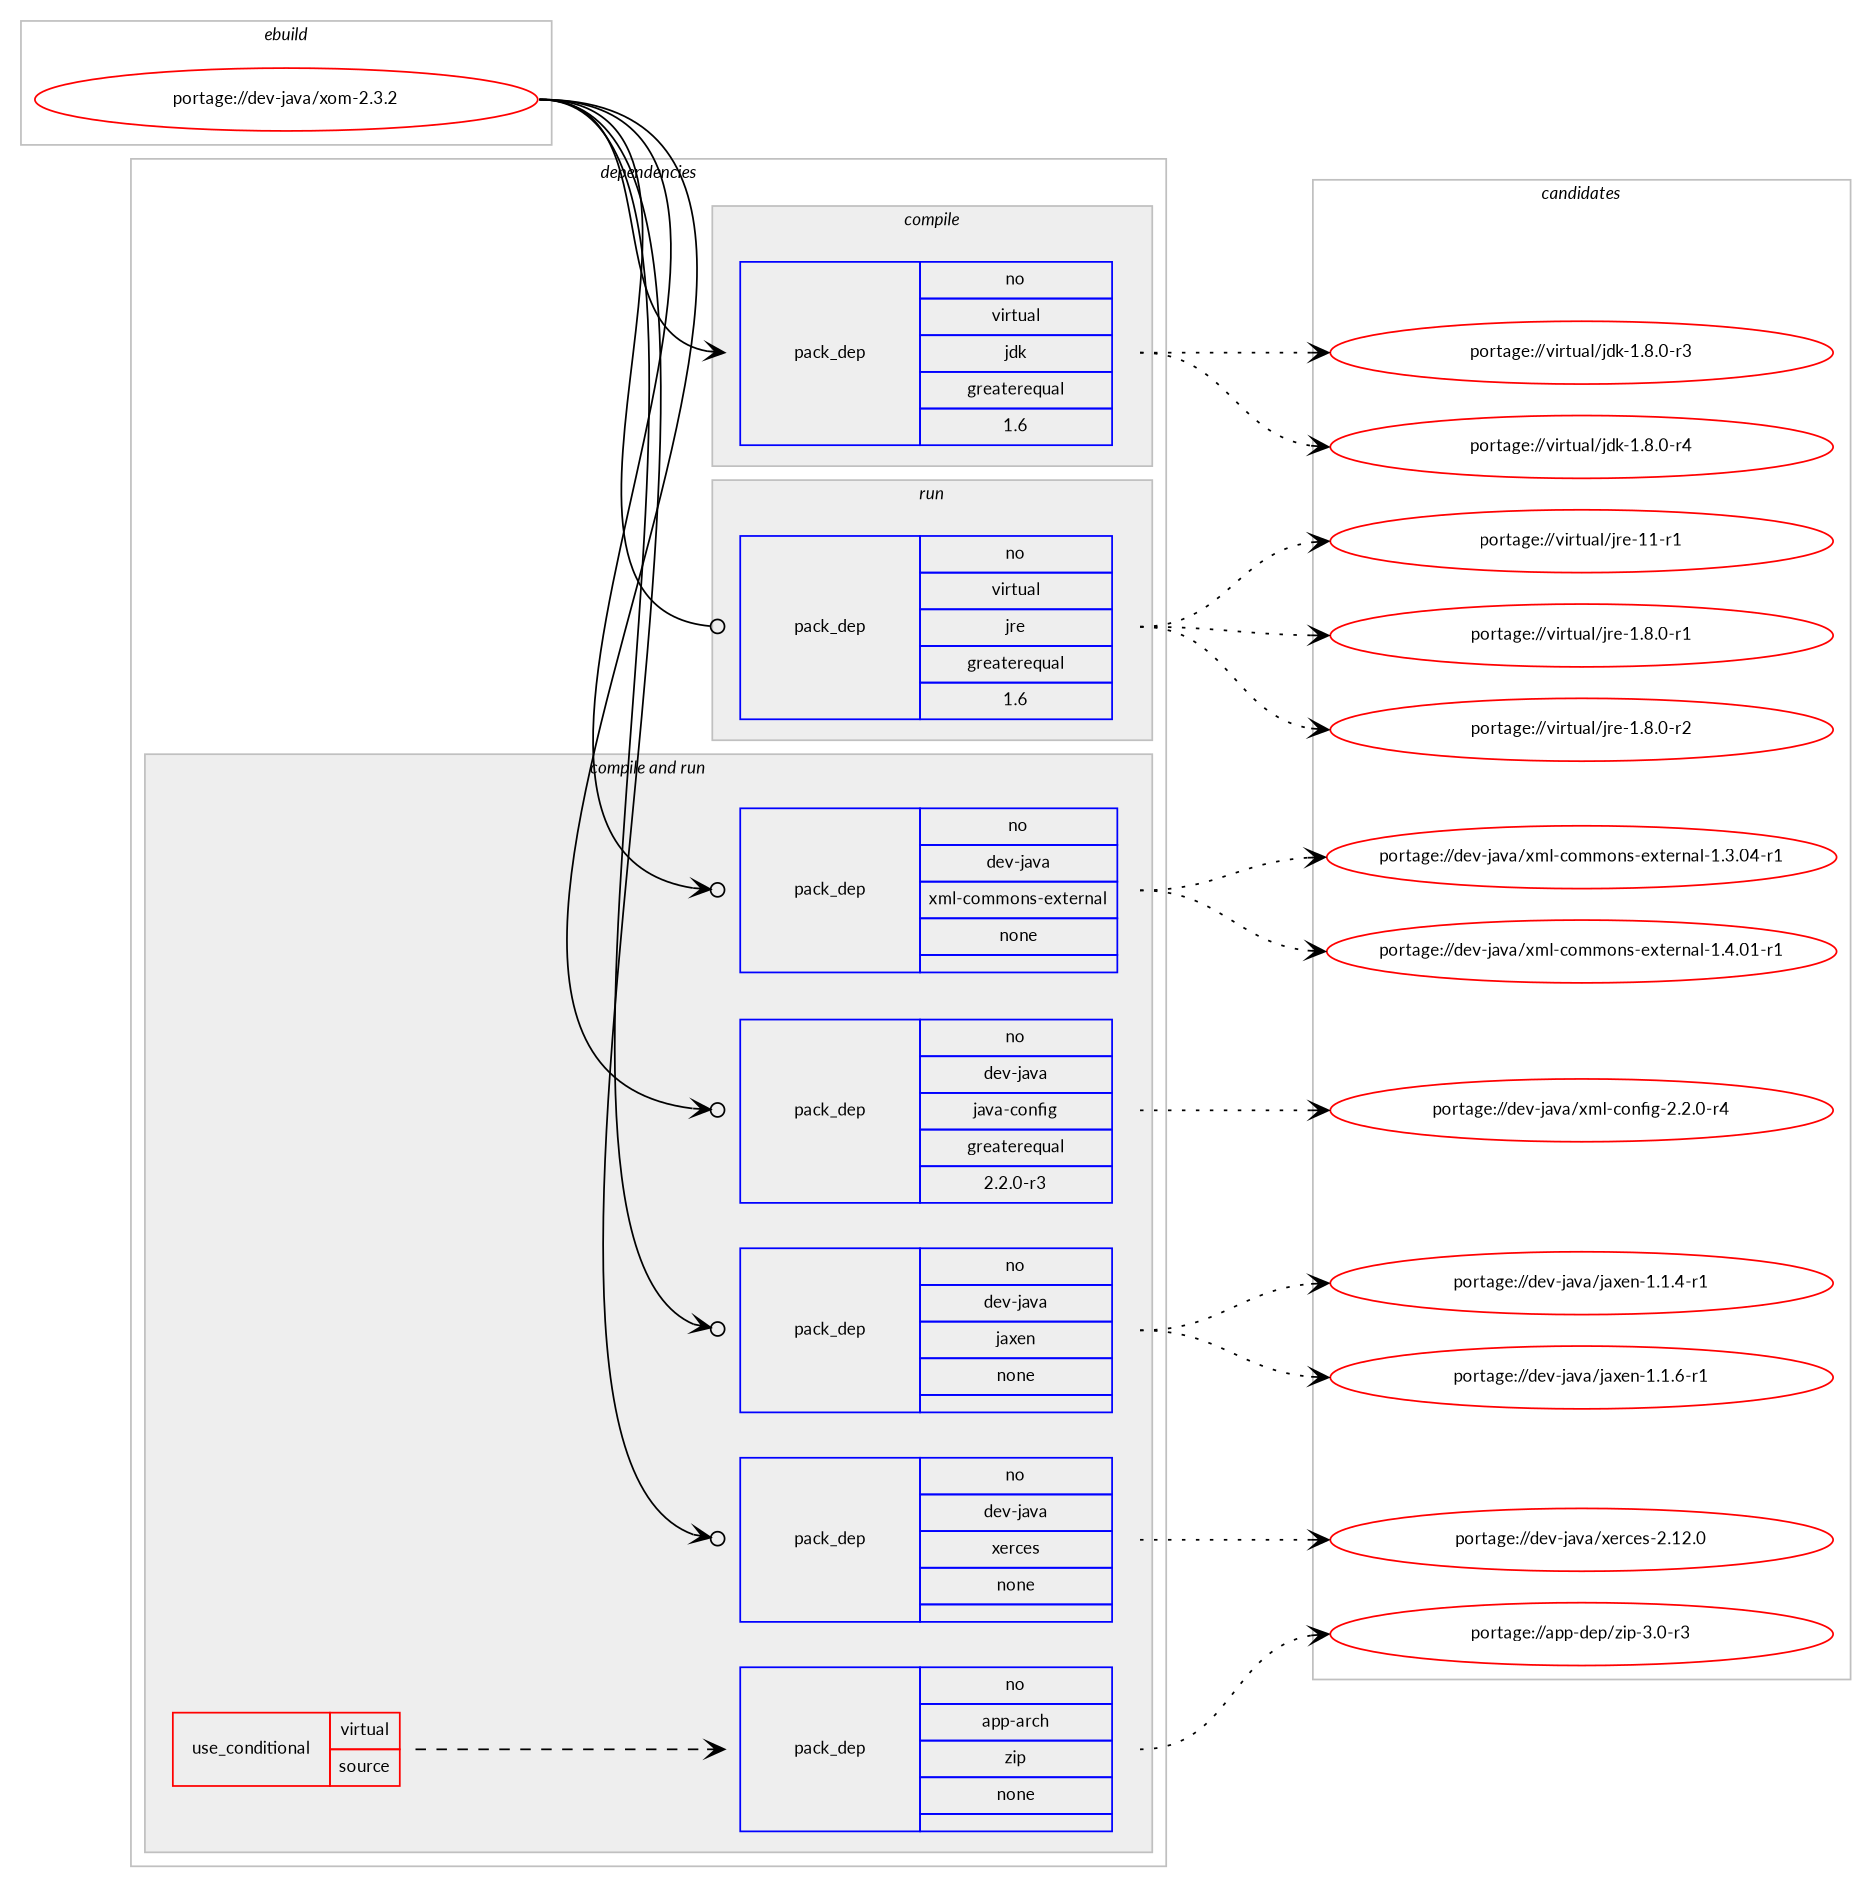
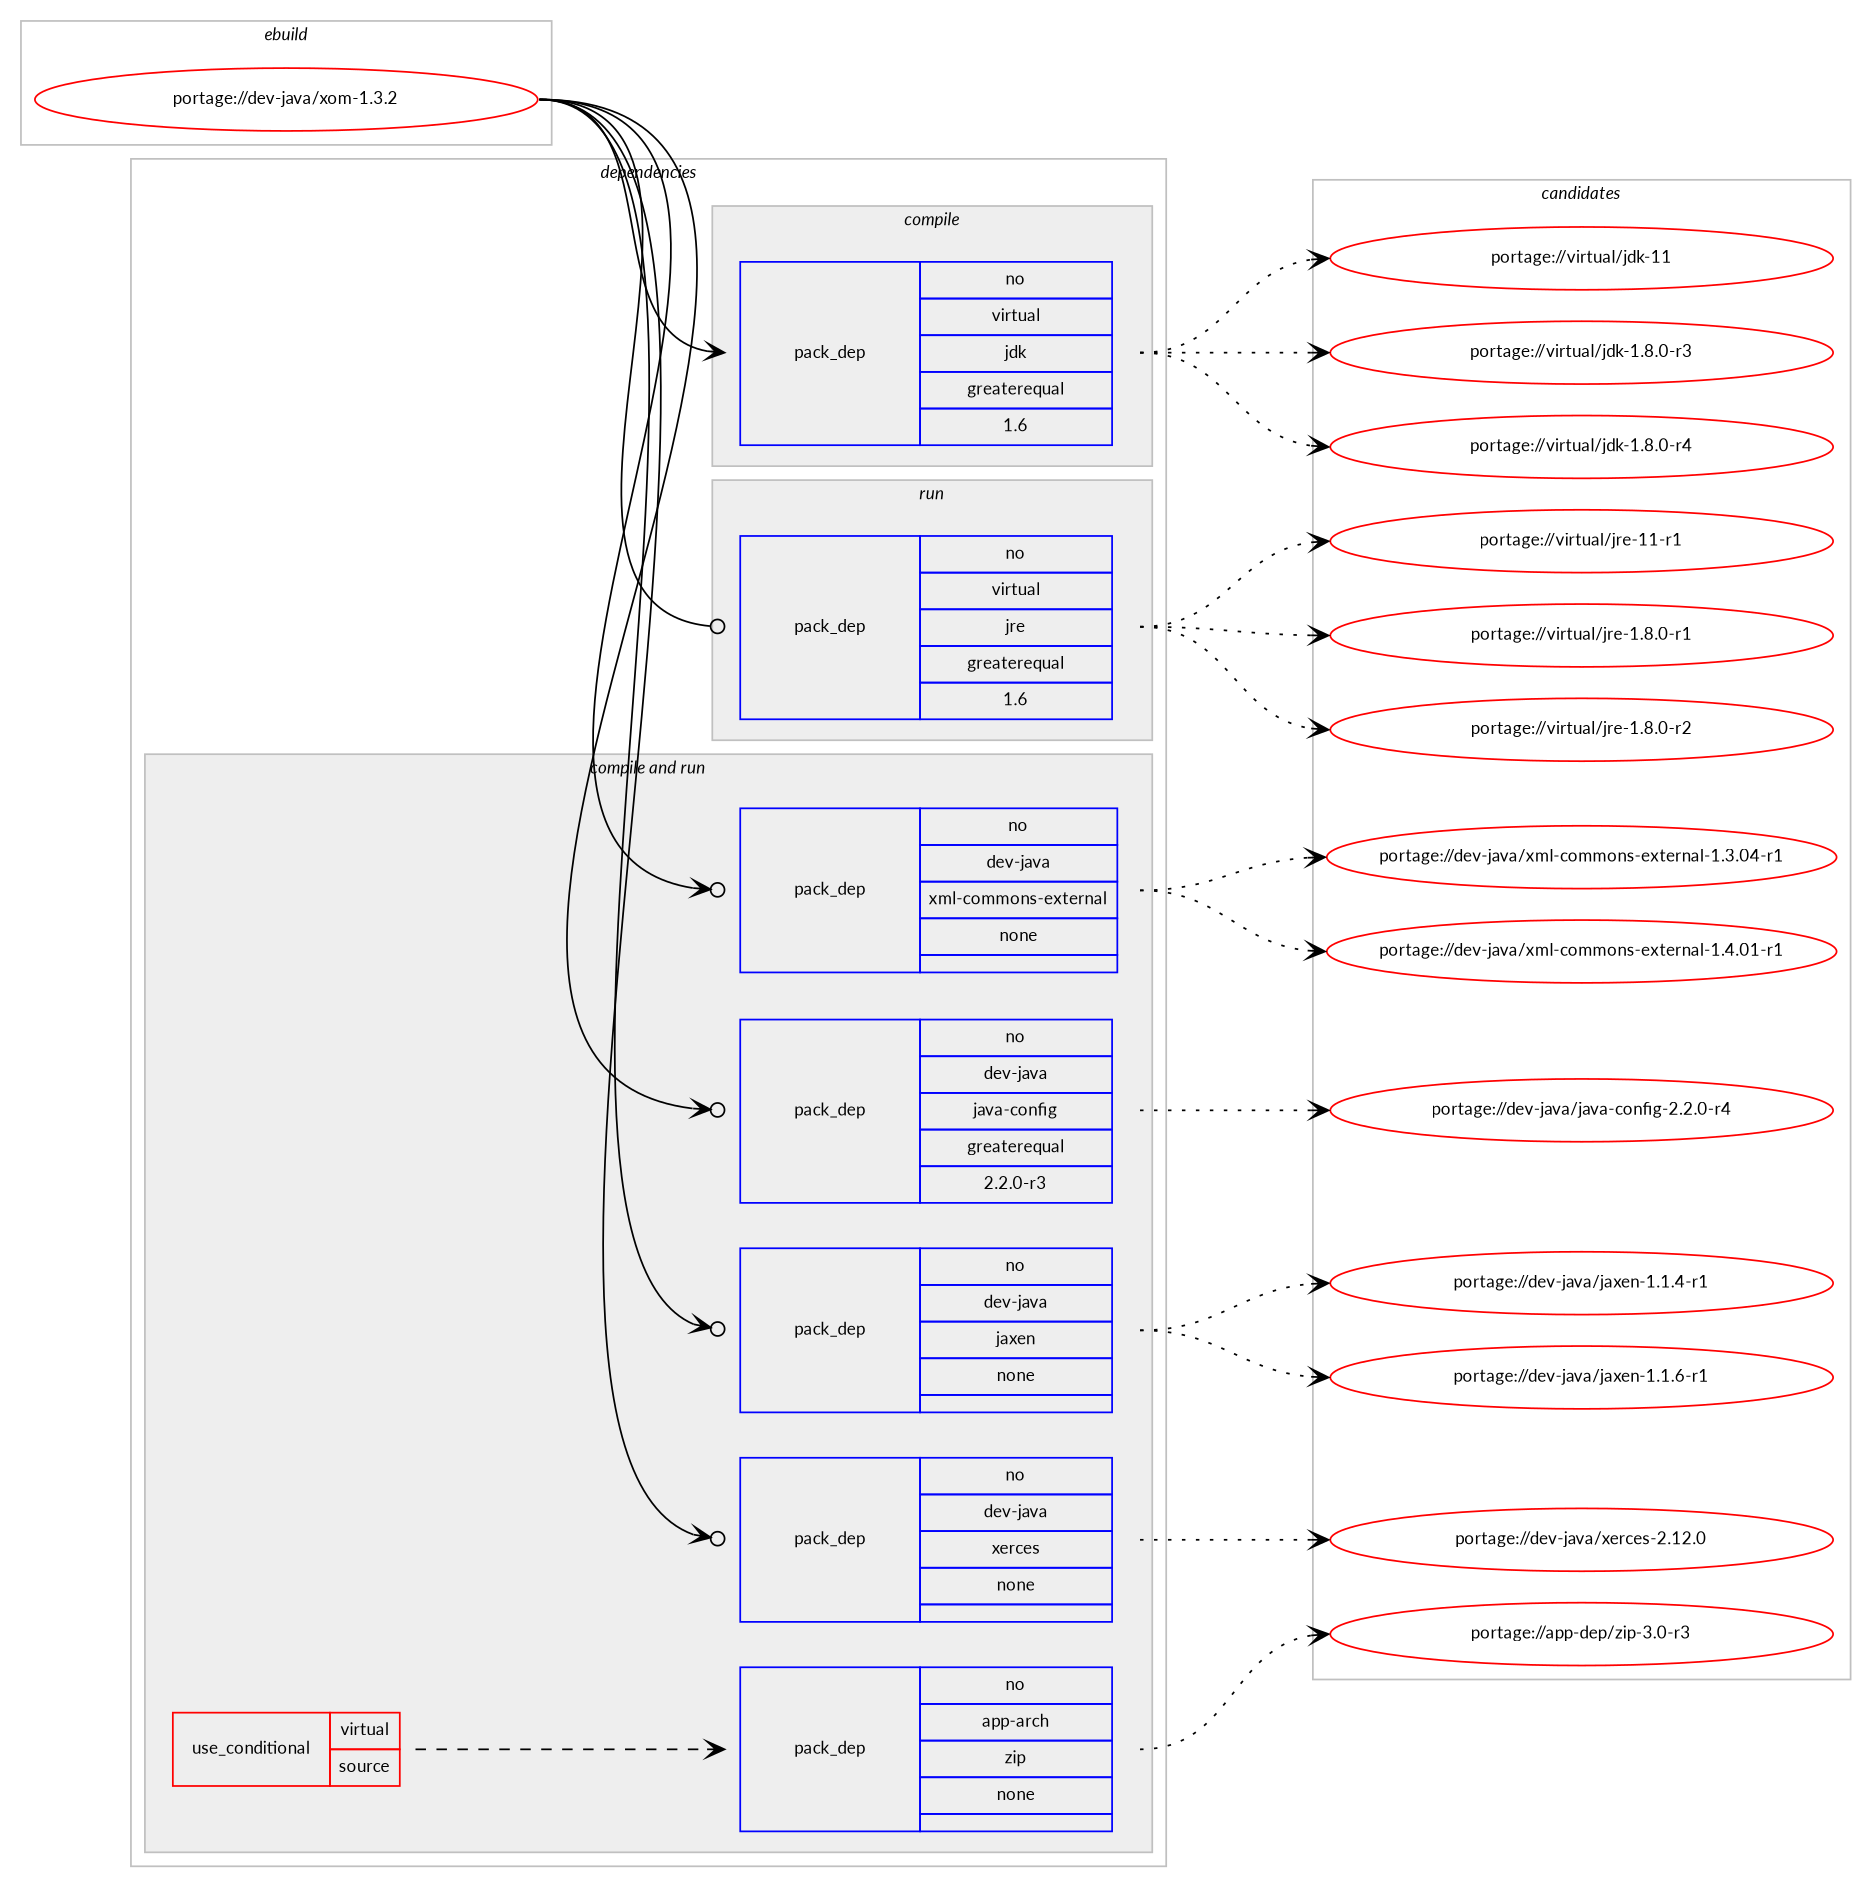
node "portage://dev-java/xom-2.3.2": label "portage://dev-java/xom-2.3.2" -> "portage://dev-java/xom-1.3.2"
node "portage://virtual/jdk-11": added
node "portage://dev-java/xml-config-2.2.0-r4": label "portage://dev-java/xml-config-2.2.0-r4" -> "portage://dev-java/java-config-2.2.0-r4"
